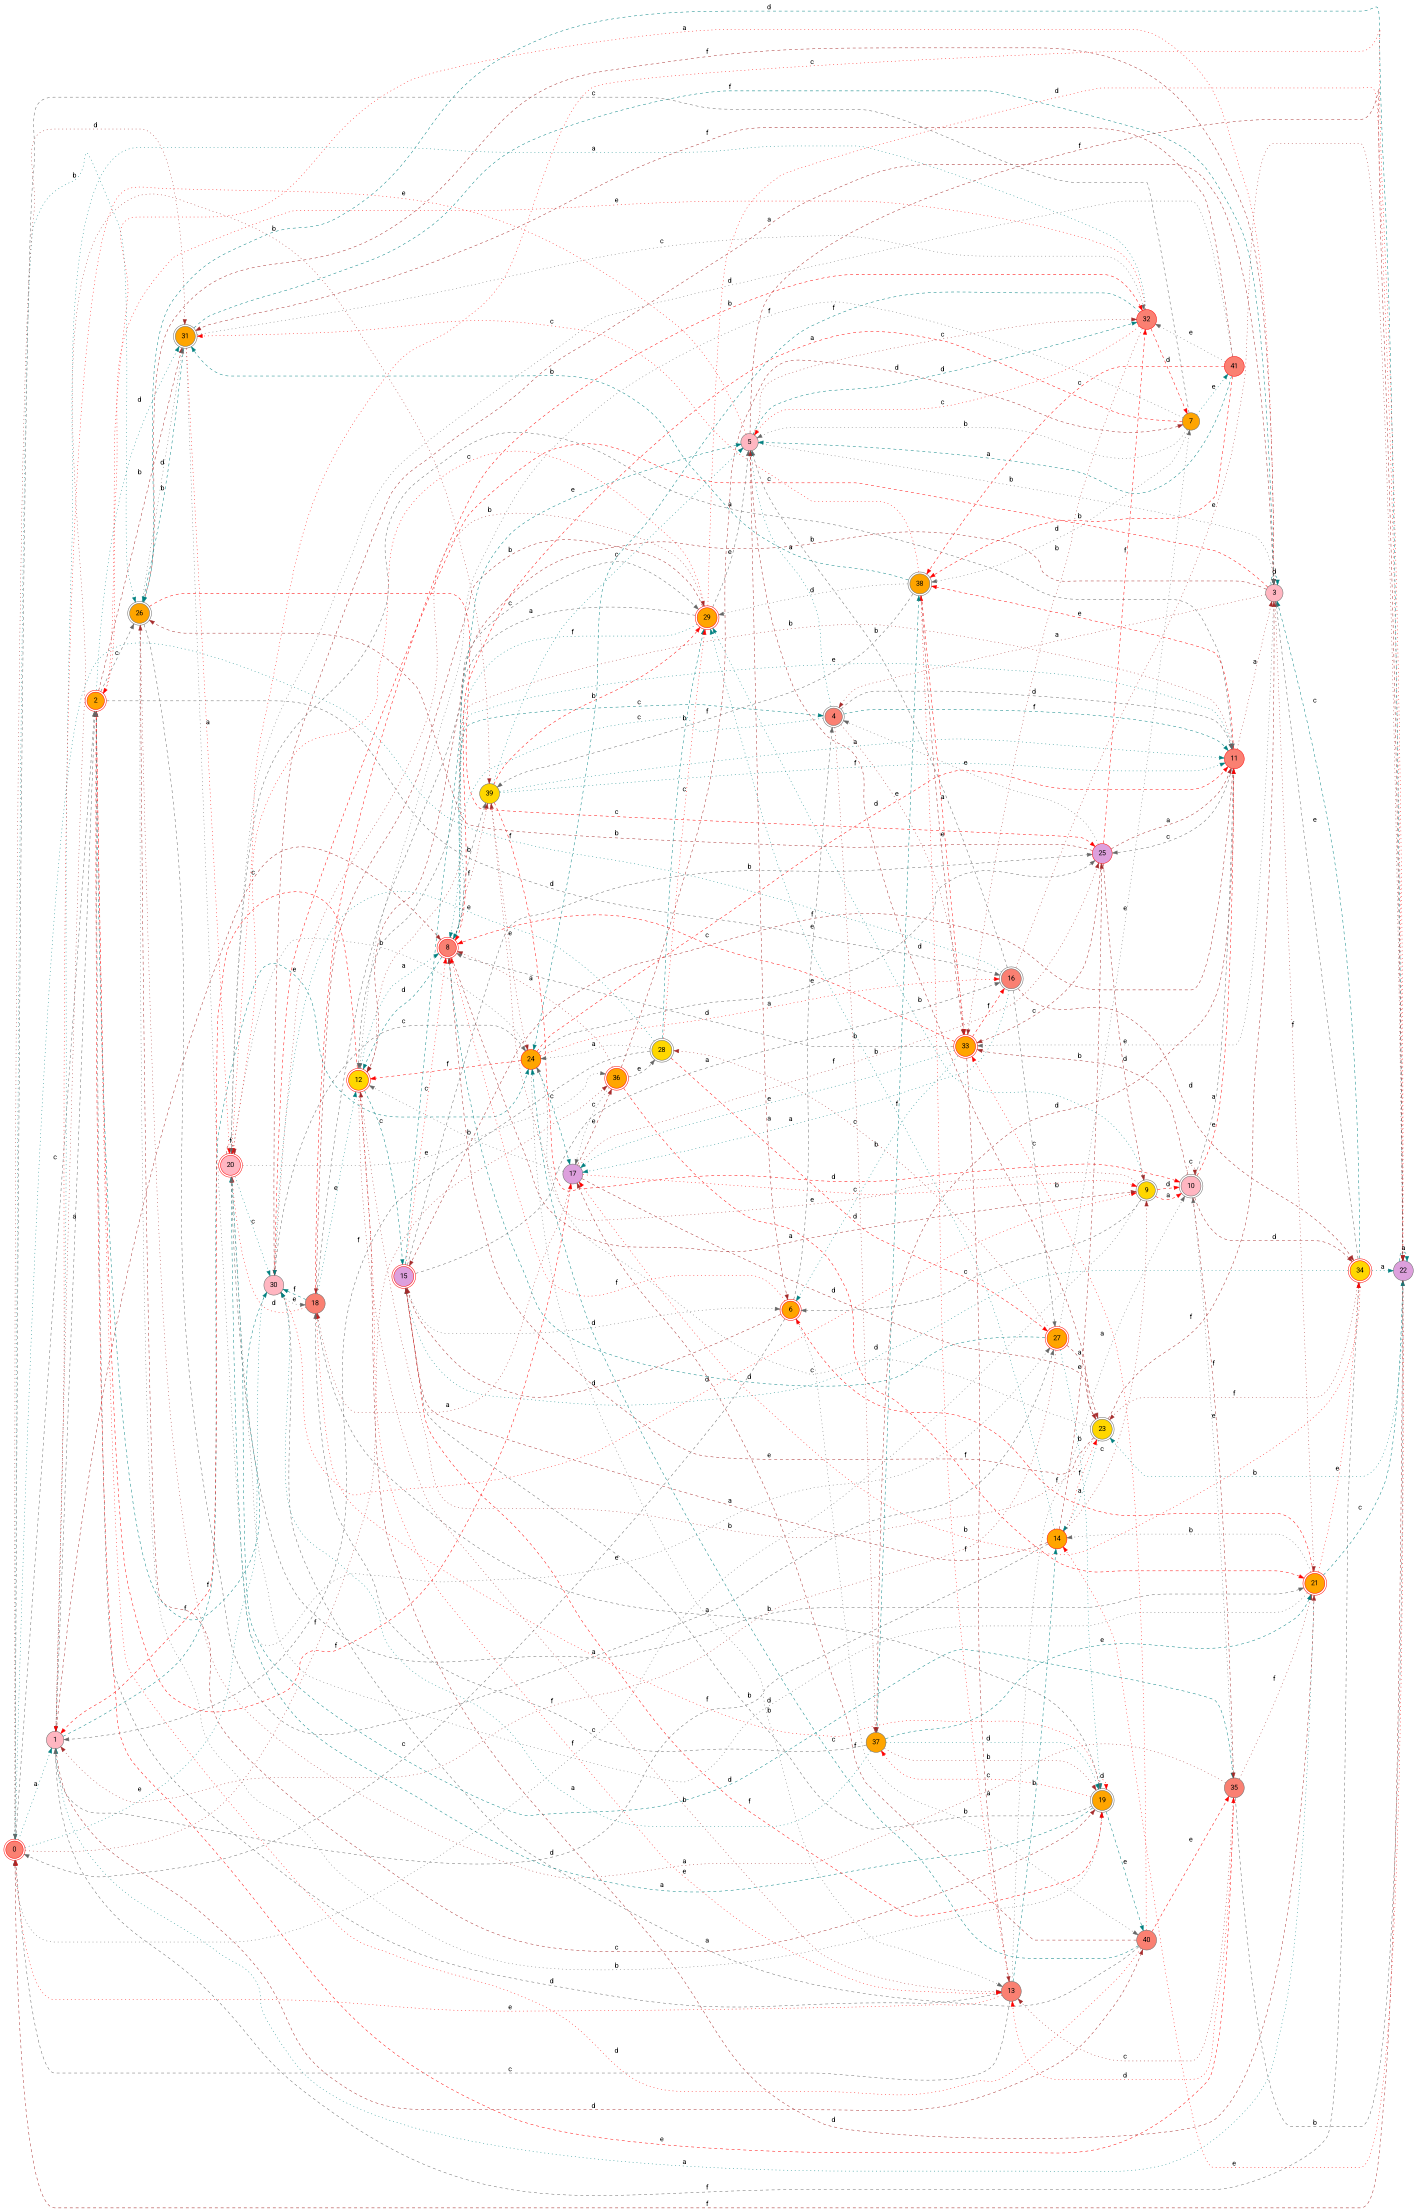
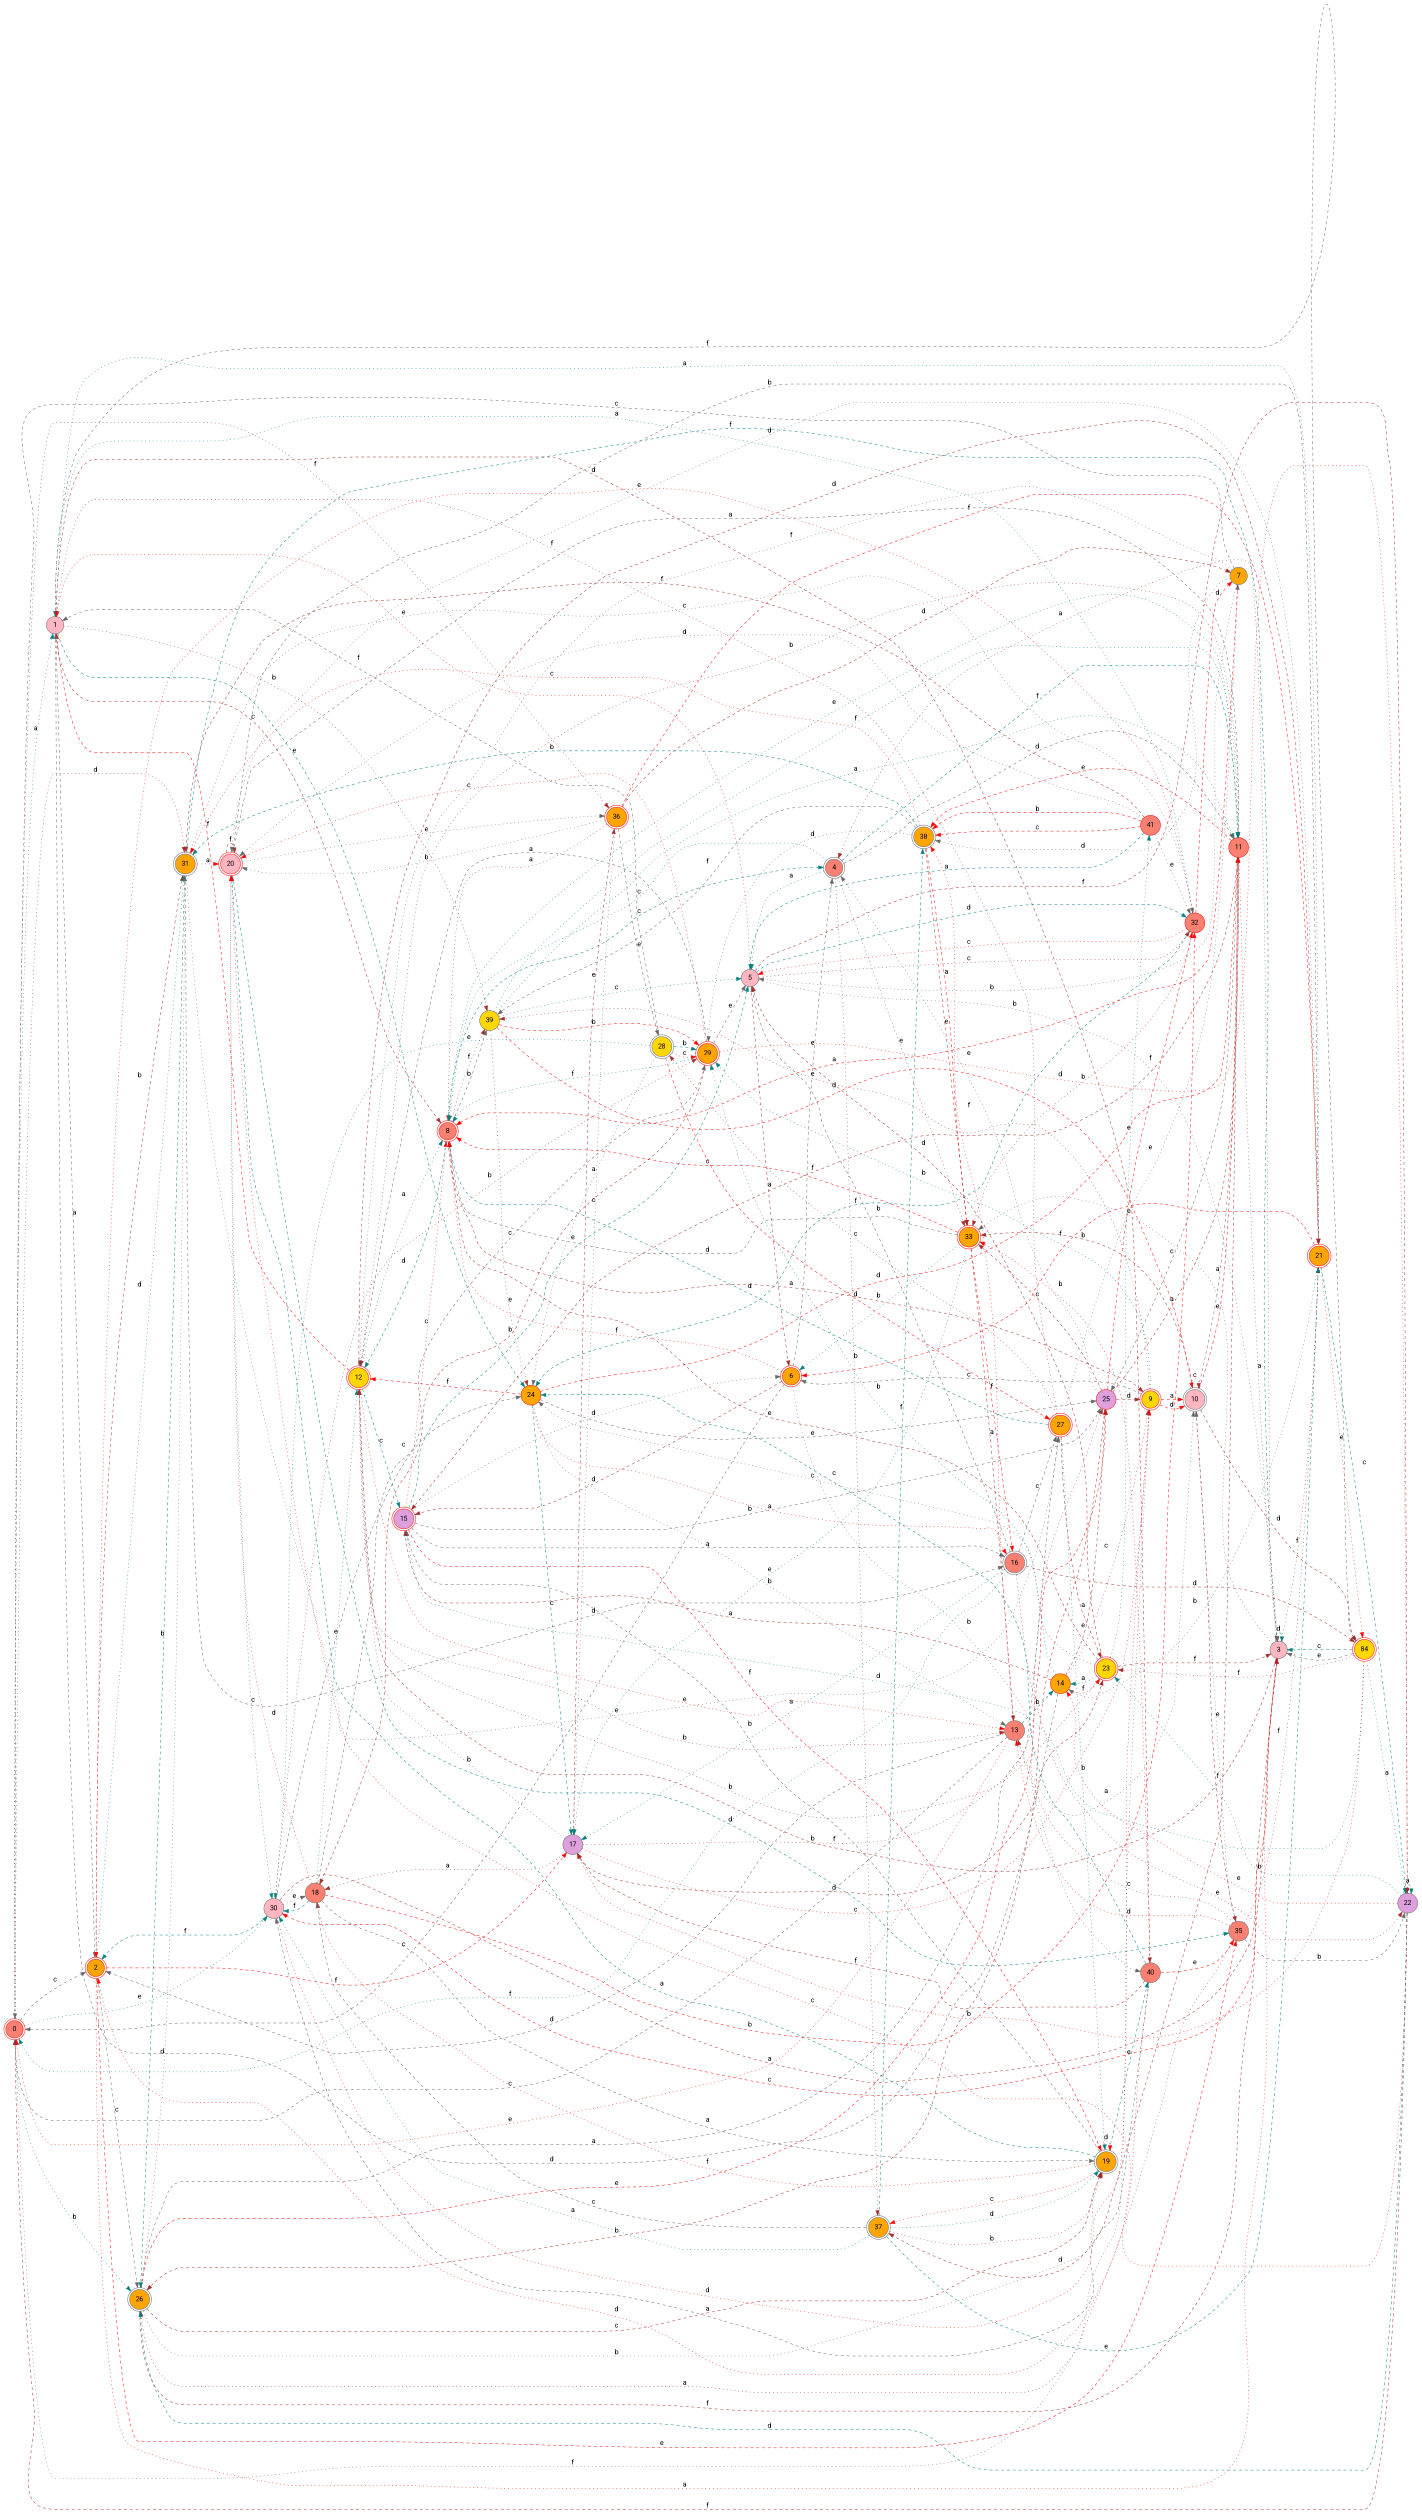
edge "7" -> "41": now "23" -> "41"
edge "26" -> "25": label "c" -> "e"
edge "2" -> "16": now "31" -> "16"
edge "24" -> "20": now "36" -> "20"
node "9": color gray40 -> red
node "34": label "34" -> "84"
node "23": color gray40 -> red
node "37": shape circle -> doublecircle
